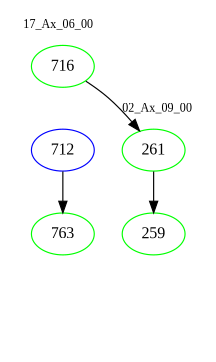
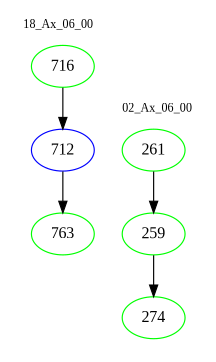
cluster "17_Ax_06_00": label "17_Ax_06_00" -> "18_Ax_06_00"
edge "716" -> "261": now "716" -> "712"
cluster "02_Ax_09_00": label "02_Ax_09_00" -> "02_Ax_06_00"
node "274": added
